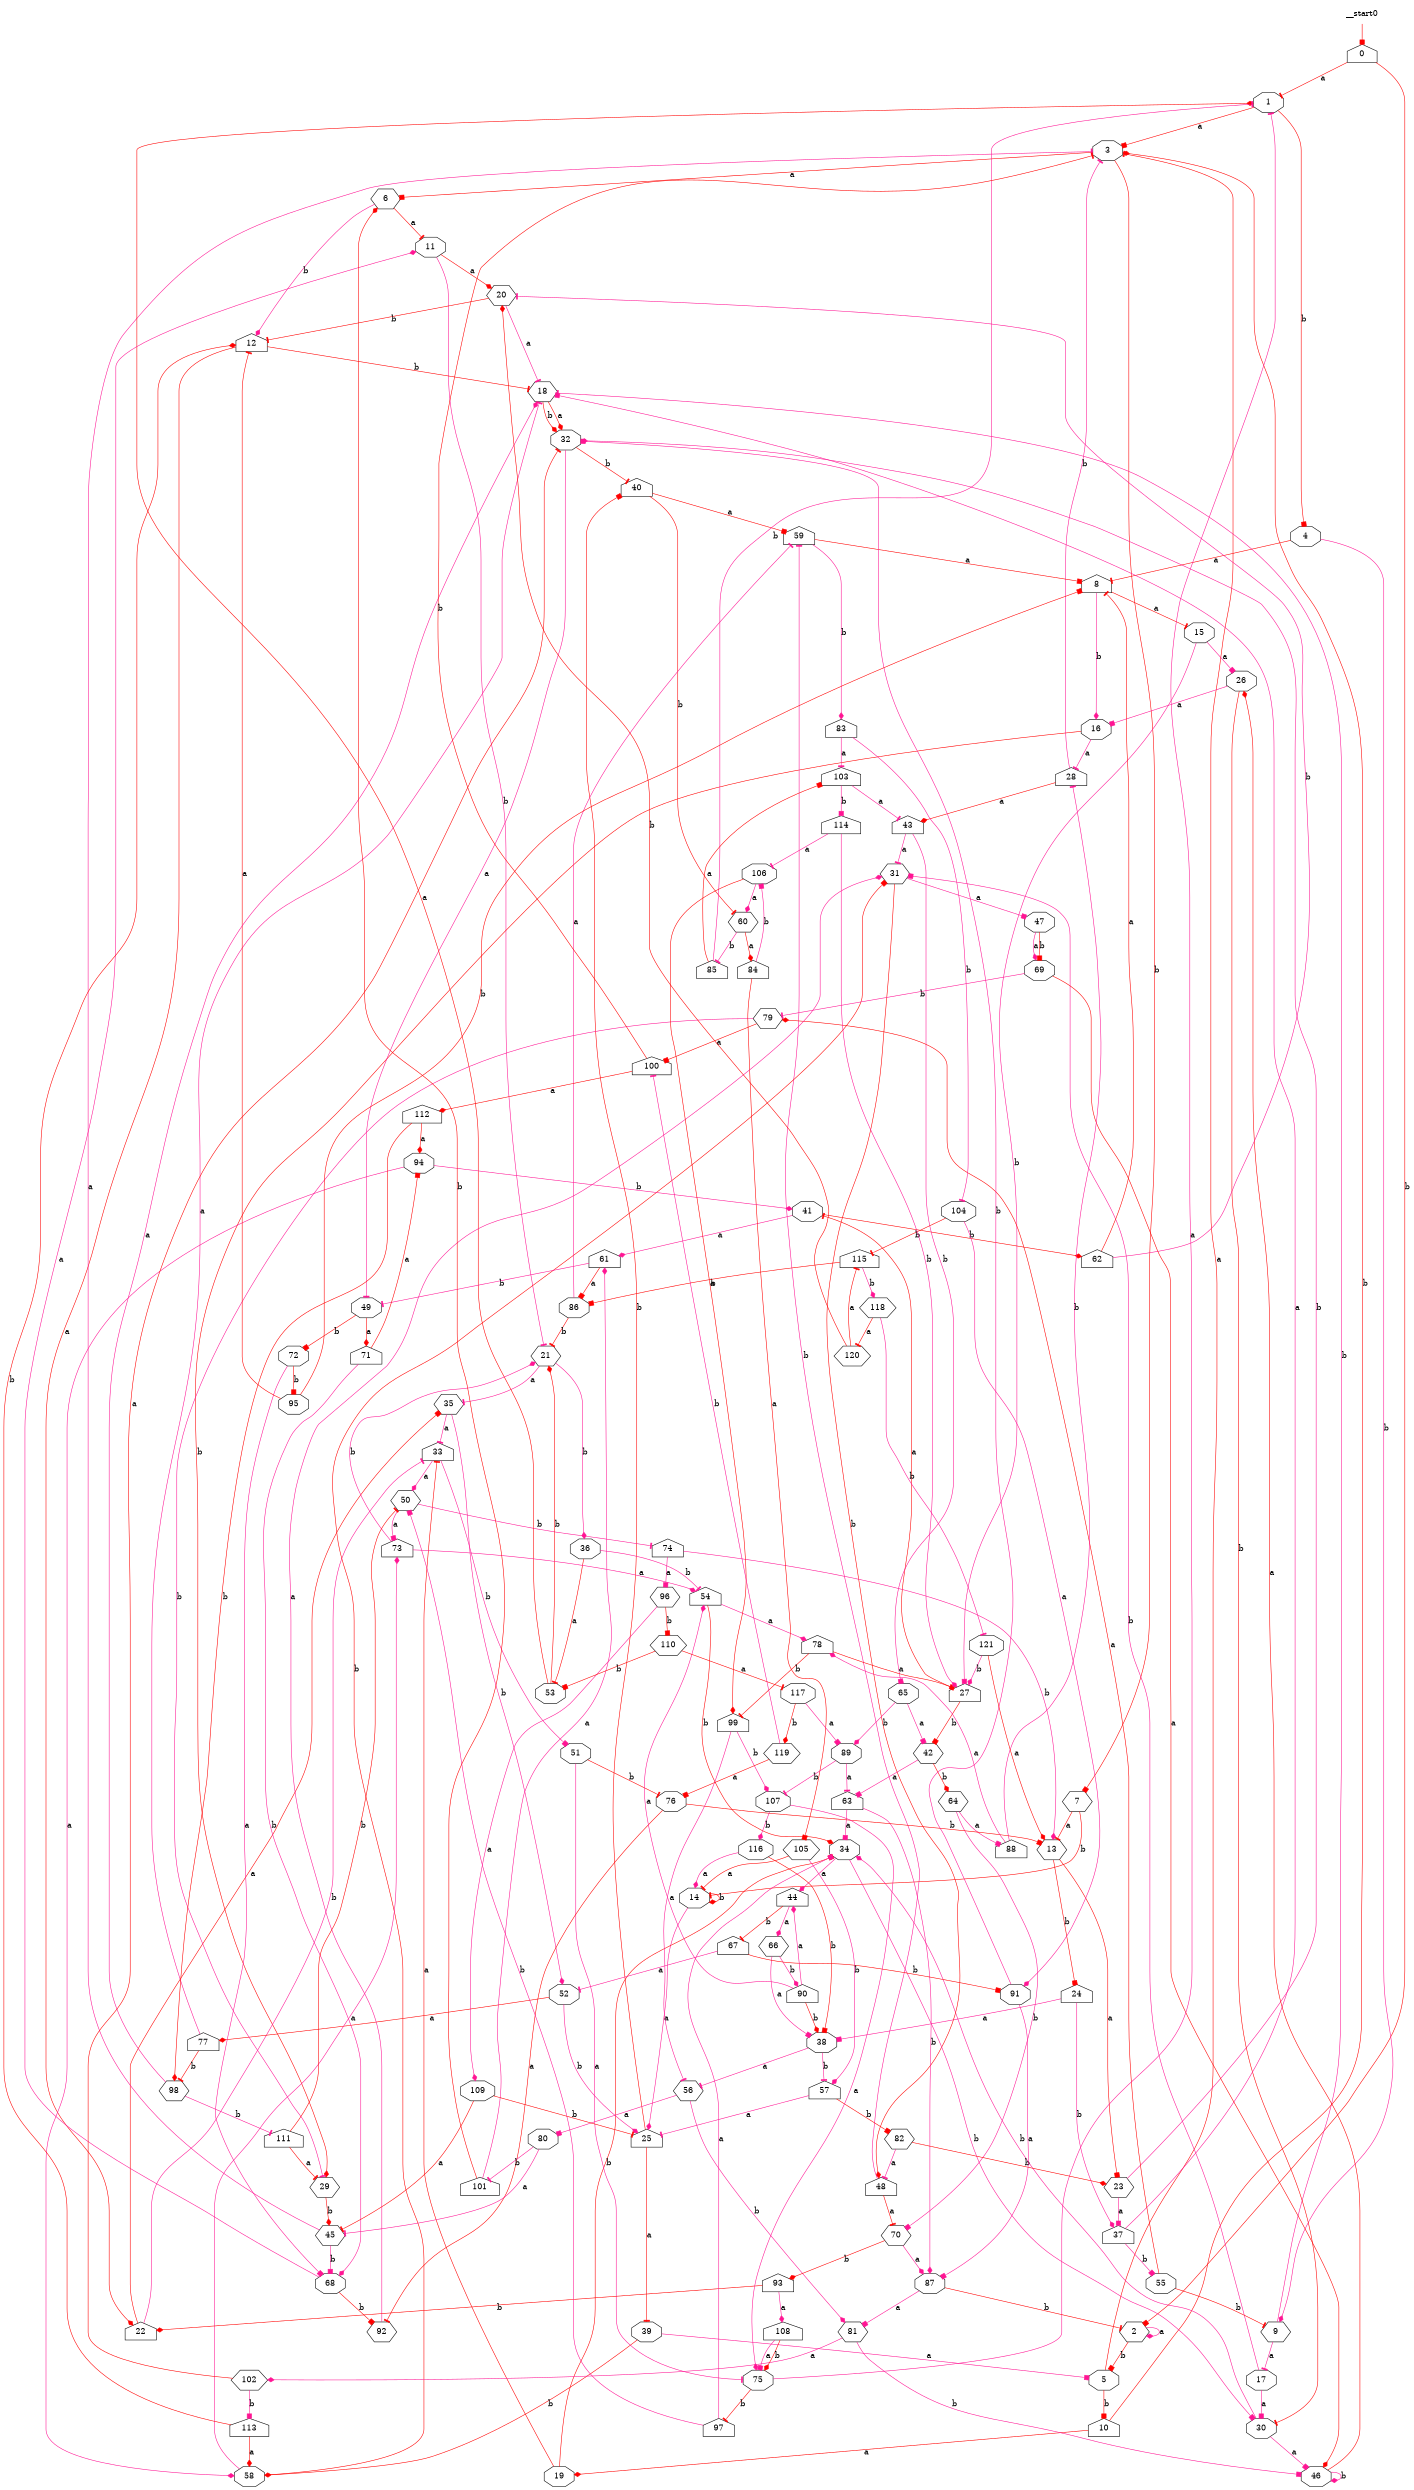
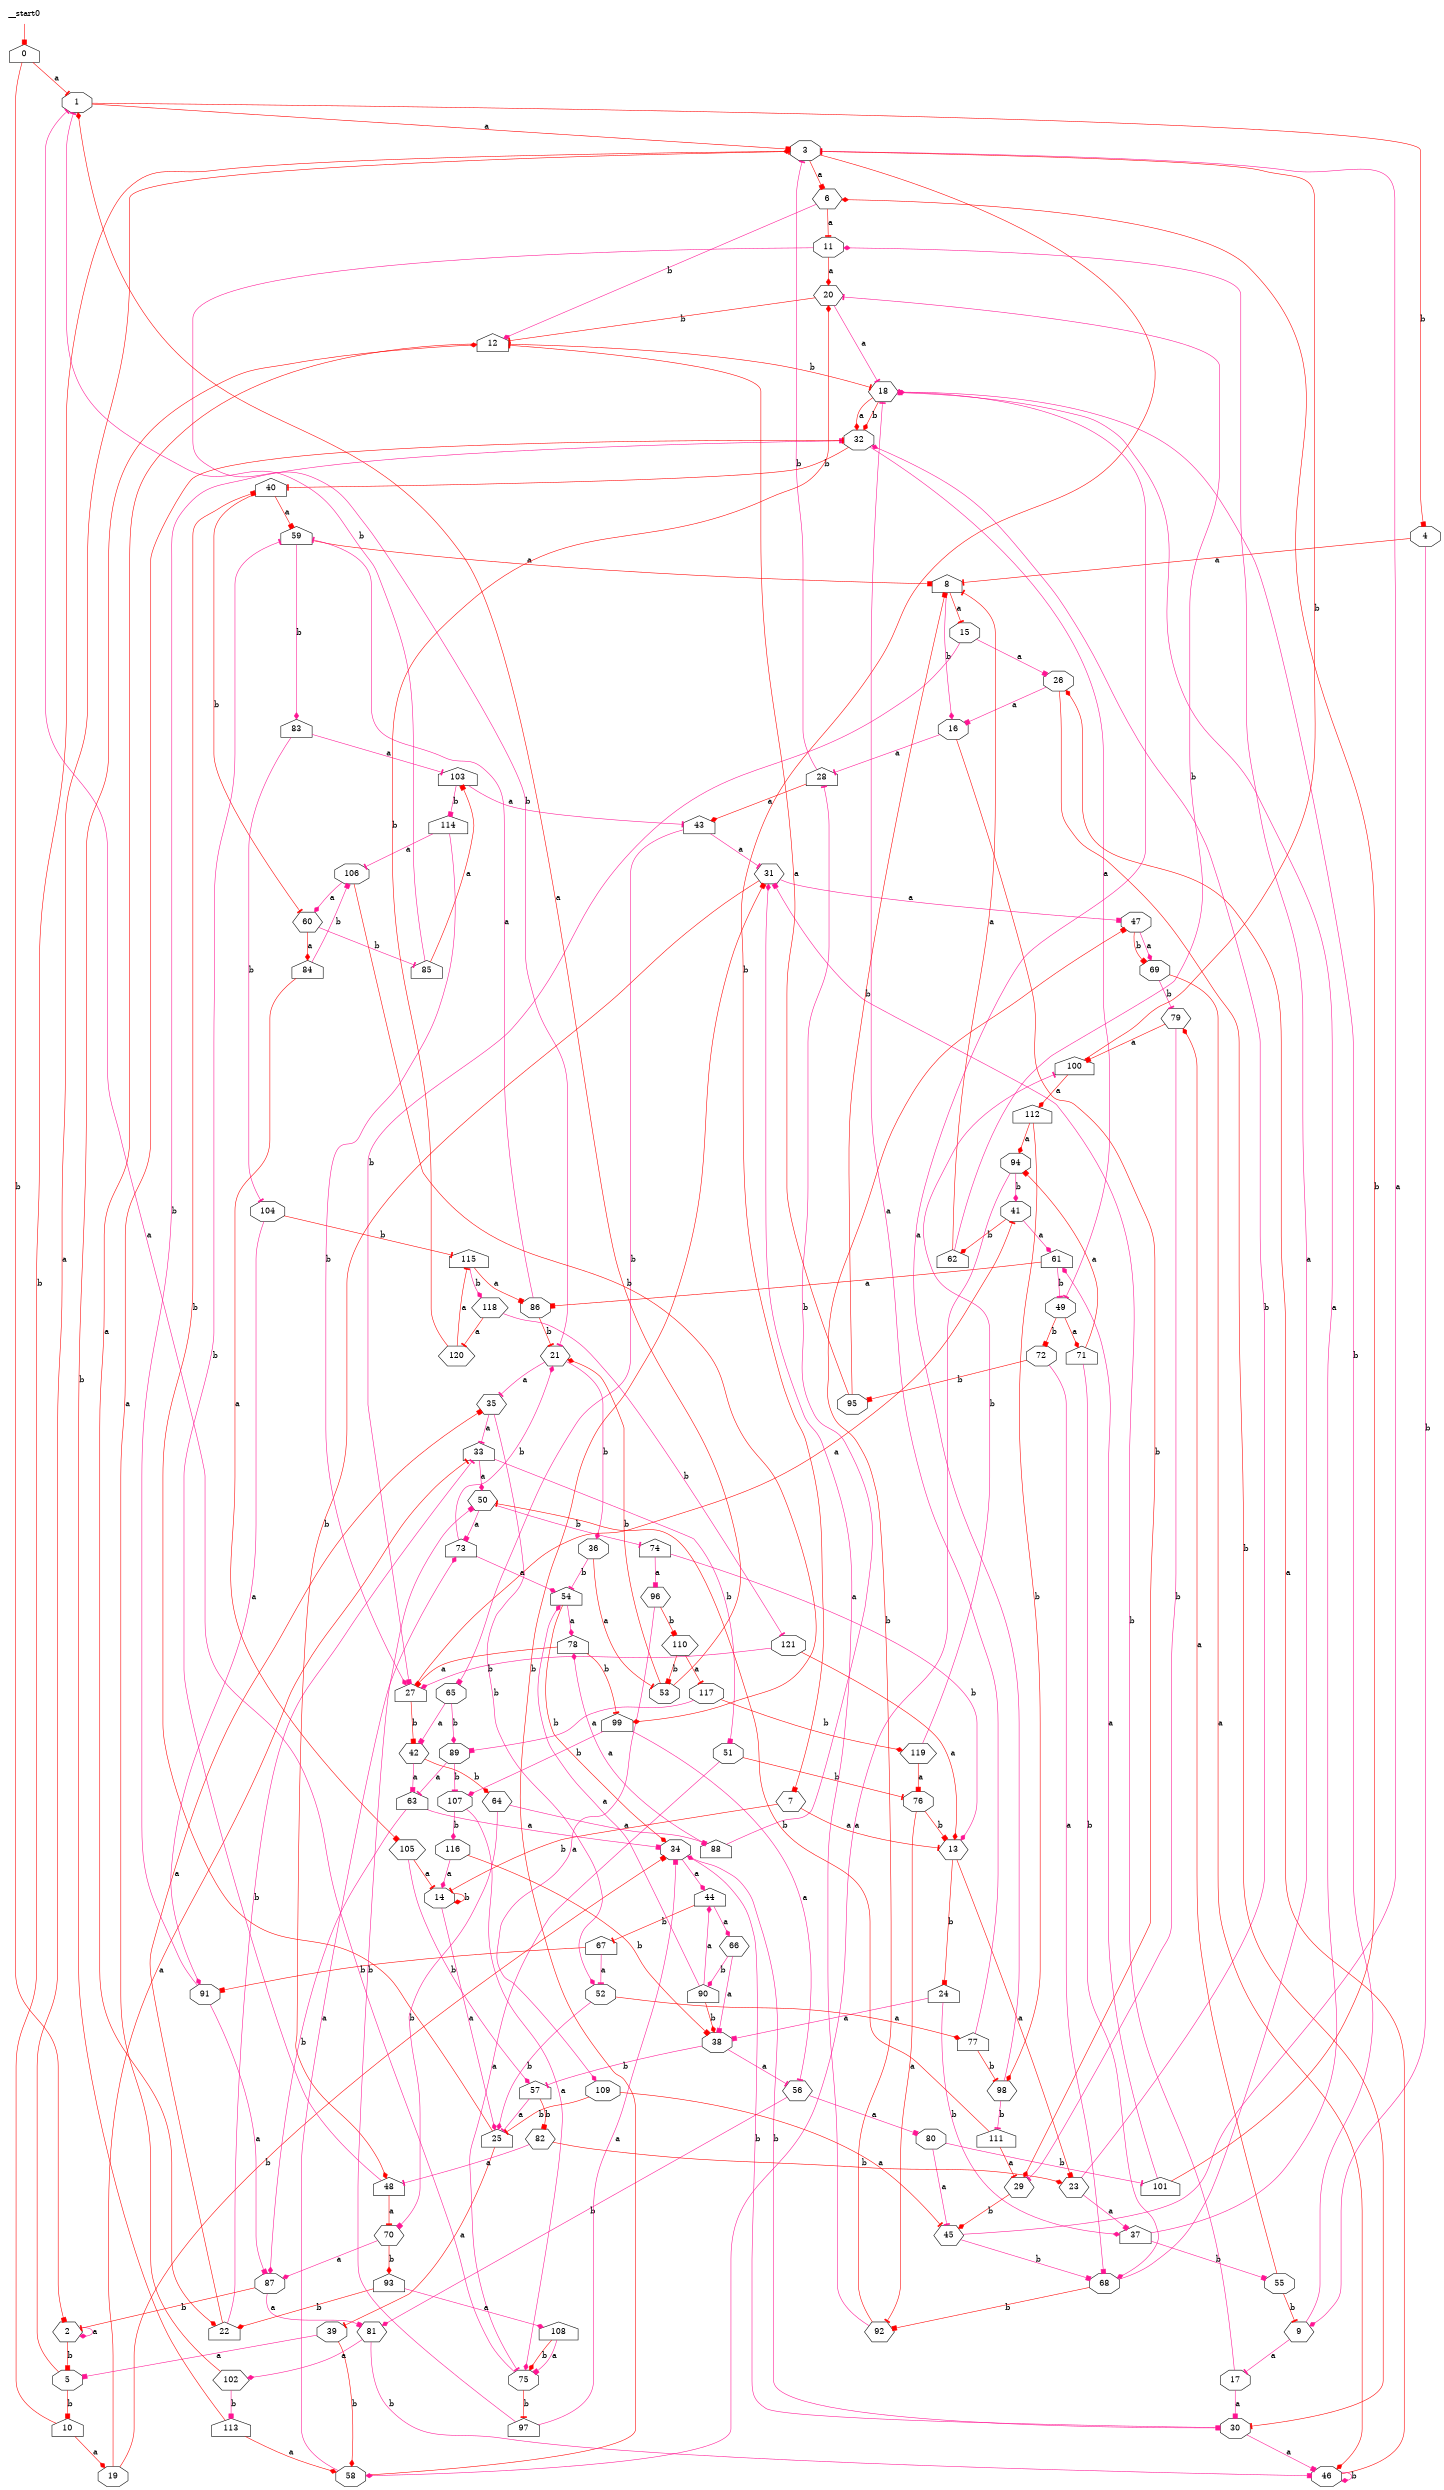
edge "92" -> "47": added, label "b"
